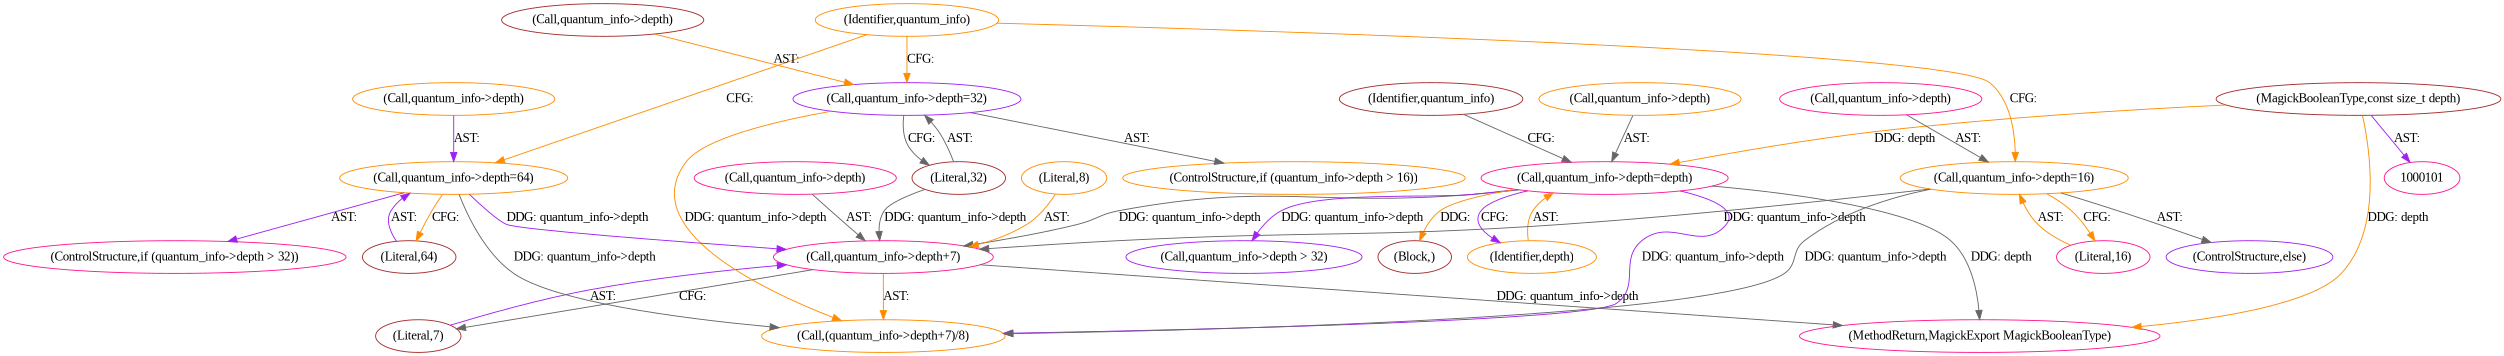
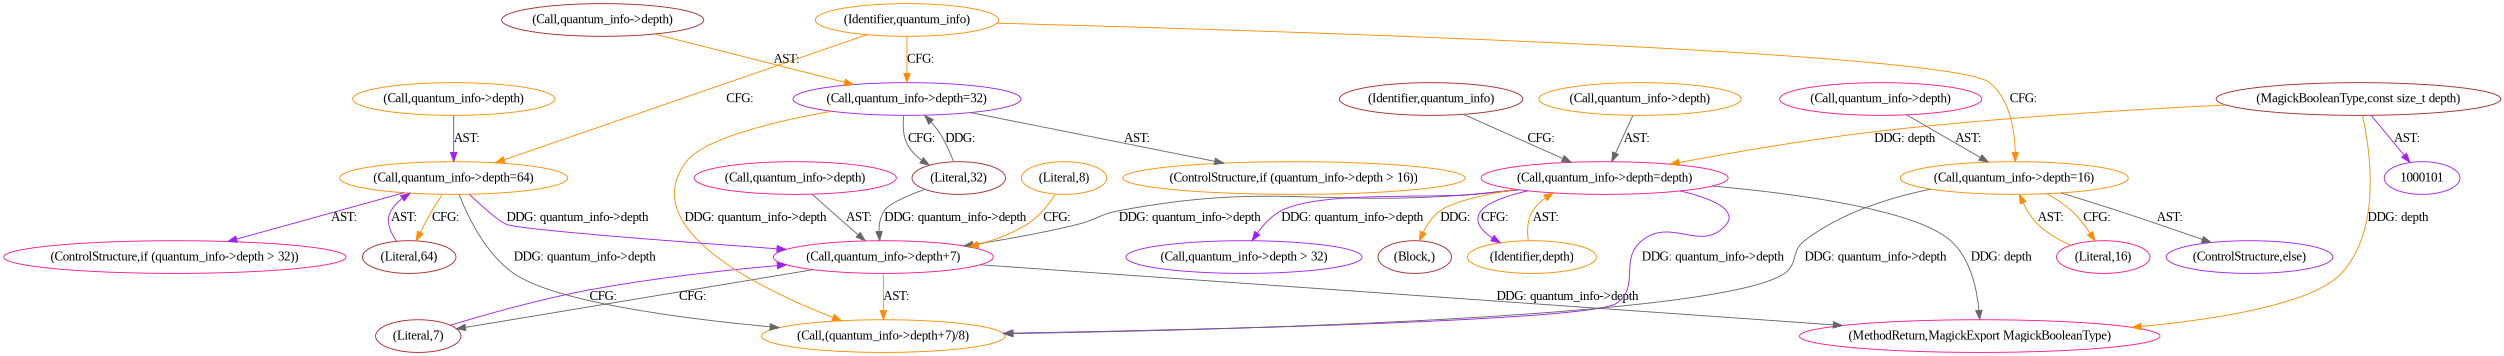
edge "(Literal,32)" -> "(Call,quantum_info->depth=32)": label "AST: " -> "DDG: "
node "1000101": color deeppink -> purple
edge "(Literal,8)" -> "(Call,quantum_info->depth+7)": label "AST: " -> "CFG: "
edge "(Call,quantum_info->depth=16)" -> "(Call,quantum_info->depth+7)": removed, label "DDG: quantum_info->depth"
edge "(Literal,7)" -> "(Call,quantum_info->depth+7)": label "AST: " -> "CFG: "
